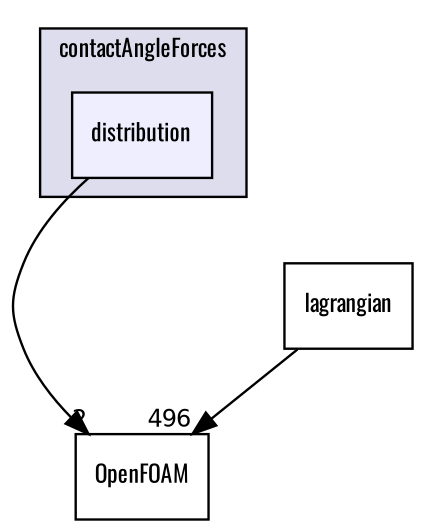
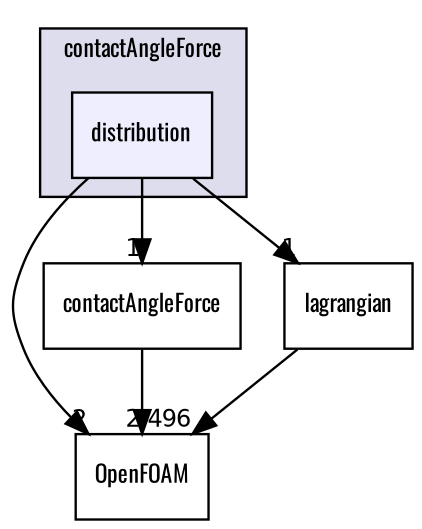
cluster "contactAngleForces": label "contactAngleForces" -> "contactAngleForce"
edge "distribution" -> "lagrangian": added
node "contactAngleForce": added
